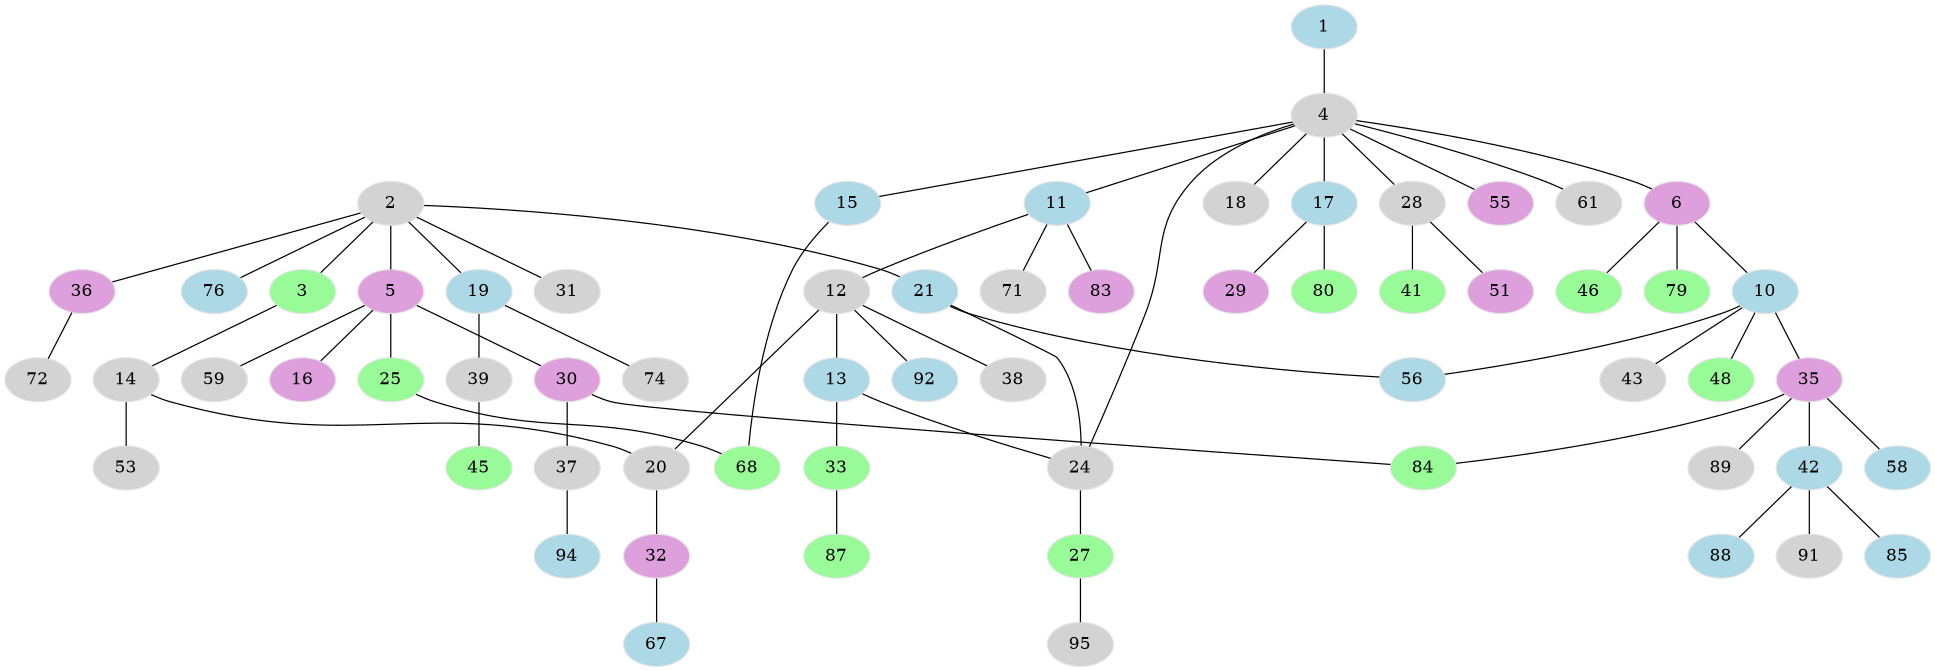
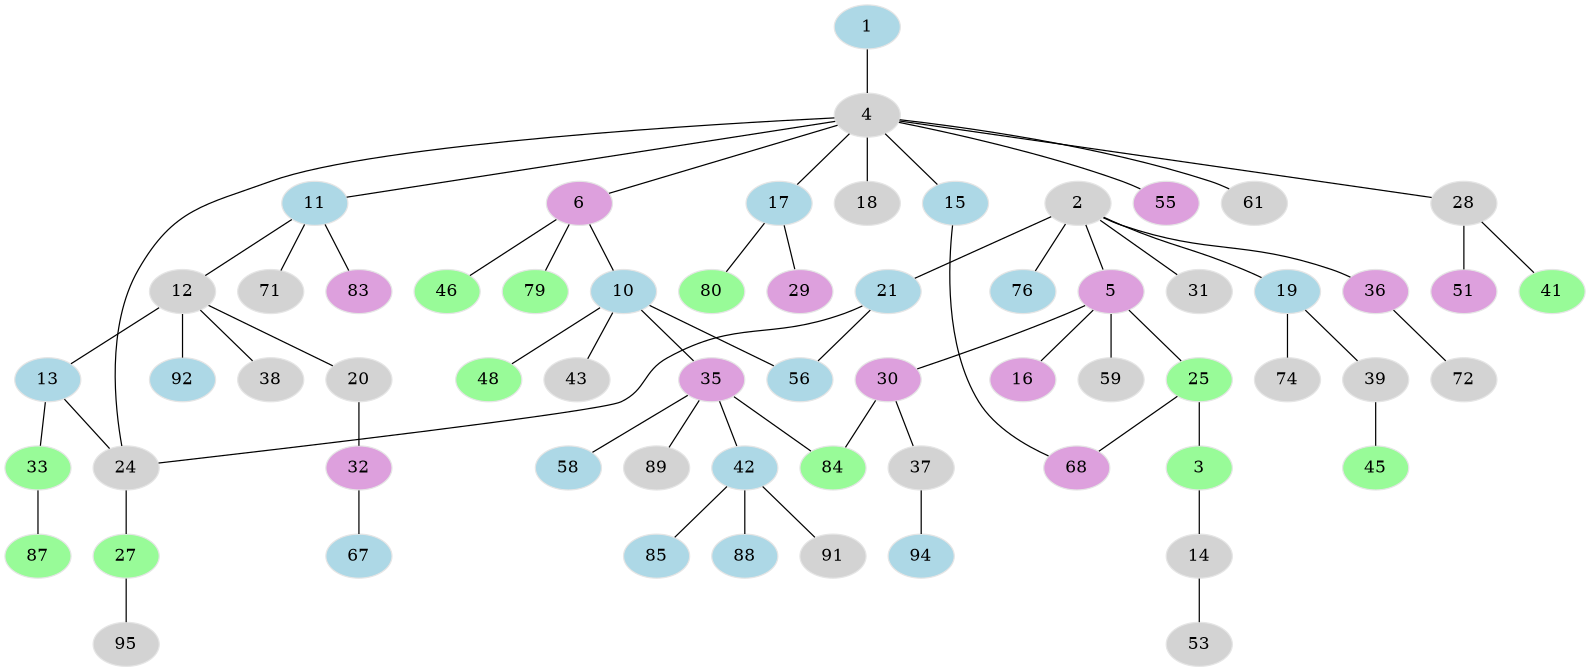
edge "2" -- "3": now "25" -- "3"
edge "14" -- "20": removed
node "68": fillcolor palegreen -> plum
